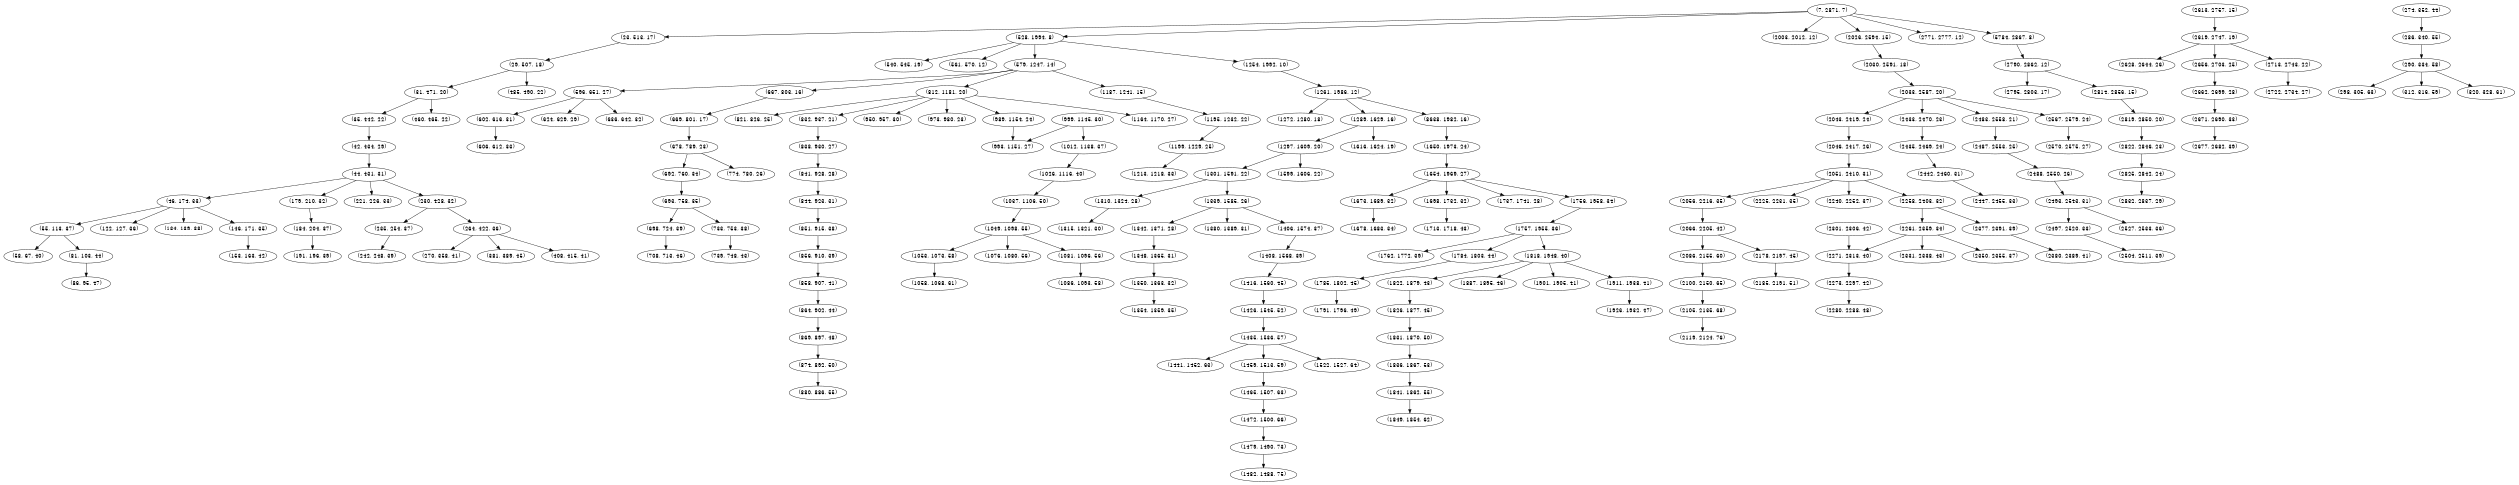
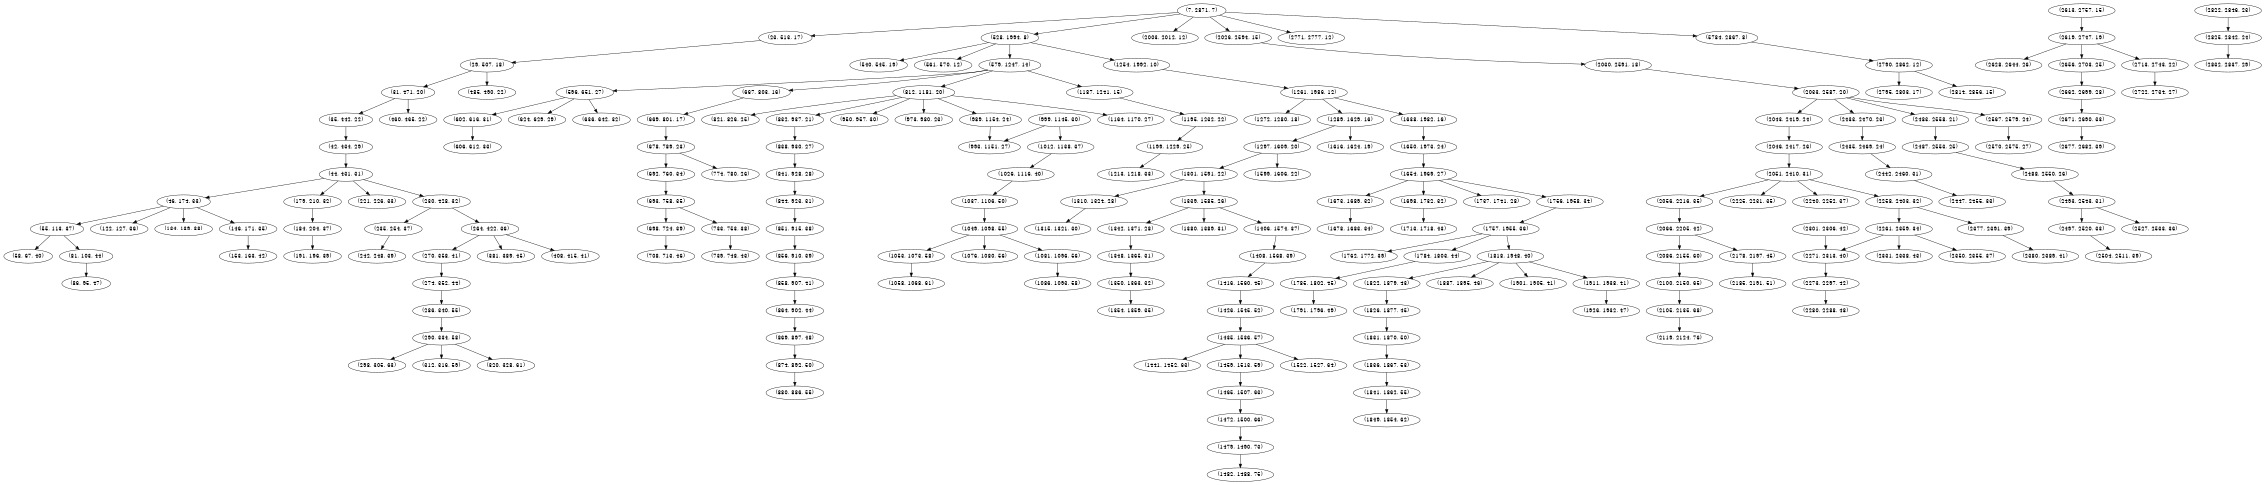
node "(8638, 1982, 16)": label "(8638, 1982, 16)" -> "(1638, 1982, 16)"
node "(2819, 2850, 20)": removed
edge "(270, 358, 41)" -> "(274, 352, 44)": added
